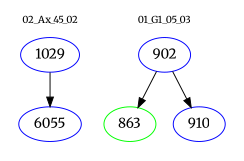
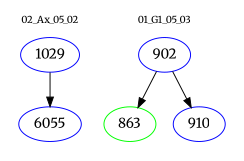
cluster "02_Ax_45_02": label "02_Ax_45_02" -> "02_Ax_05_02"
